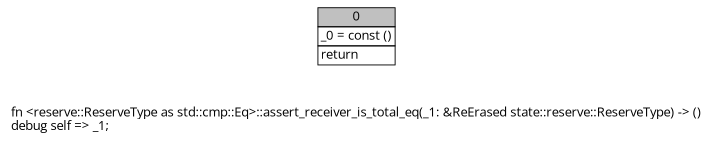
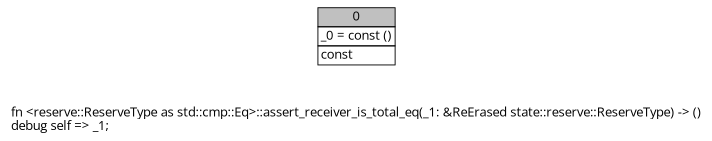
node "0": text "return" -> "const"
